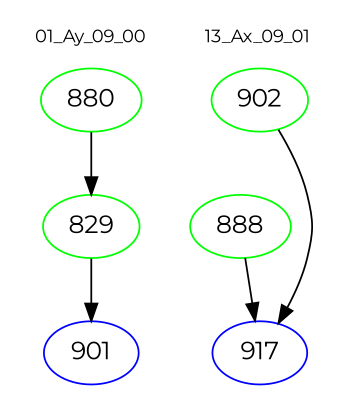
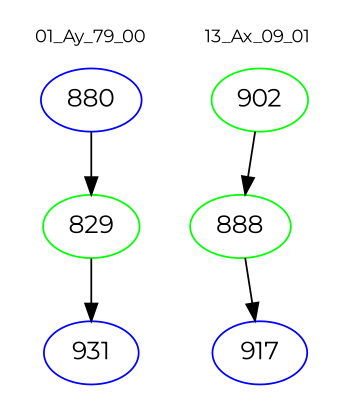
cluster "01_Ay_09_00": label "01_Ay_09_00" -> "01_Ay_79_00"
node "880": color green -> blue
edge "902" -> "917": now "902" -> "888"
node "901": label "901" -> "931"
